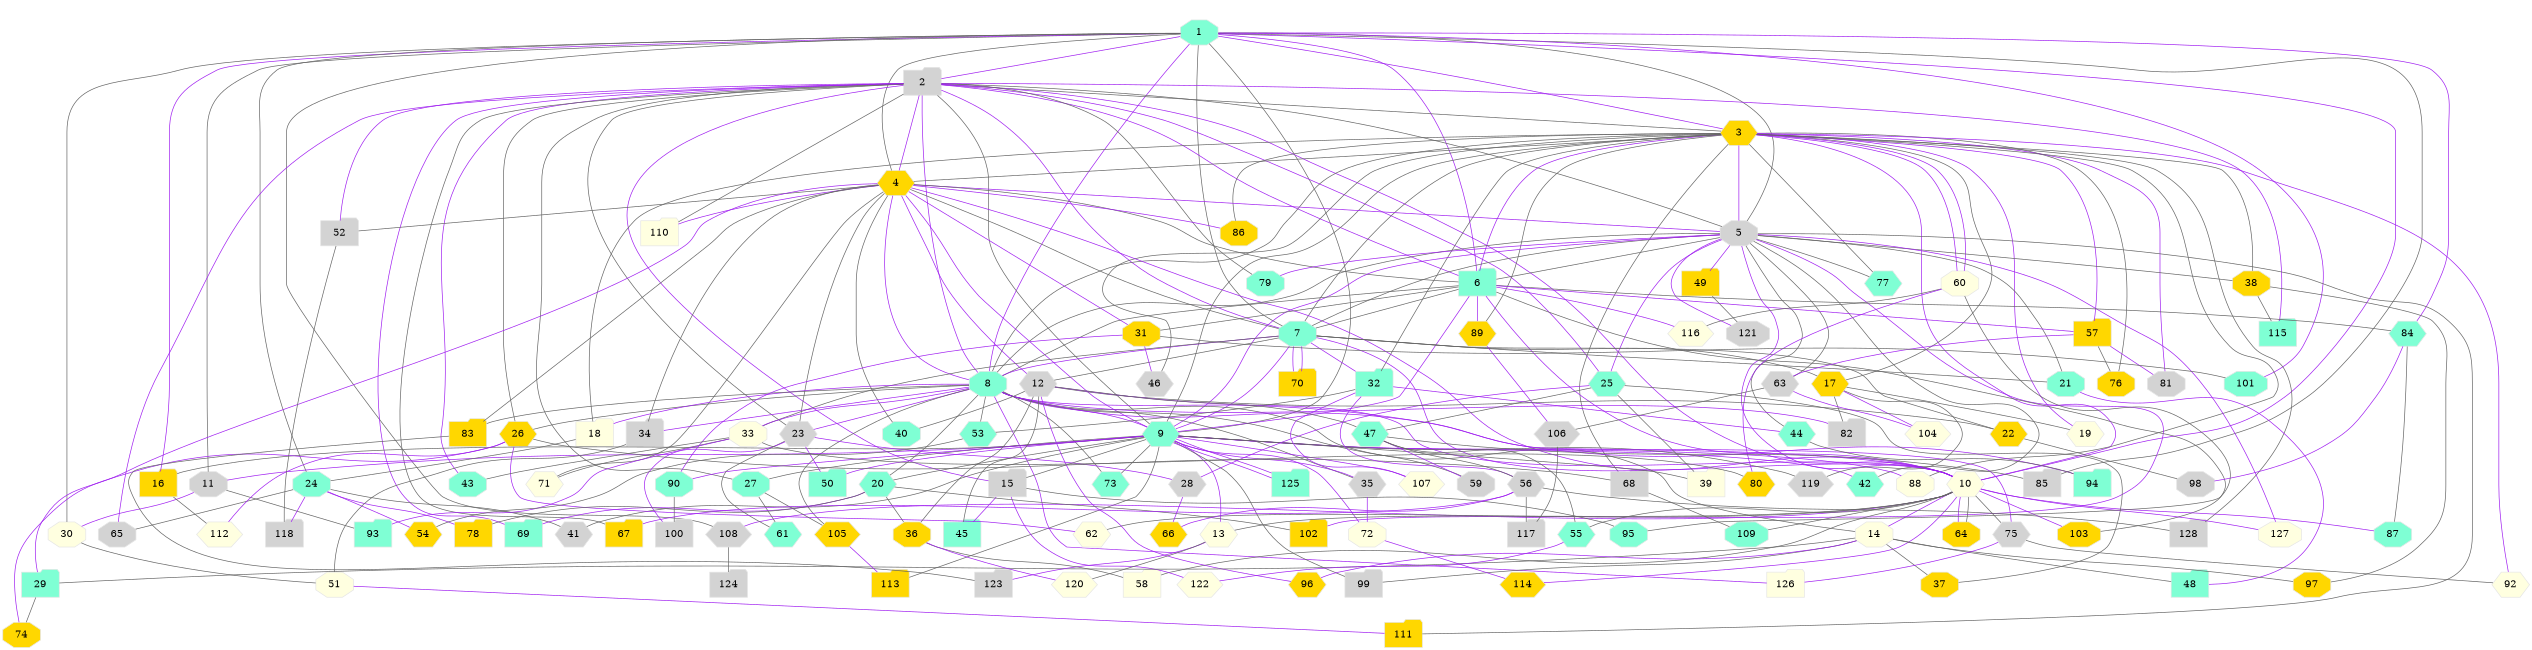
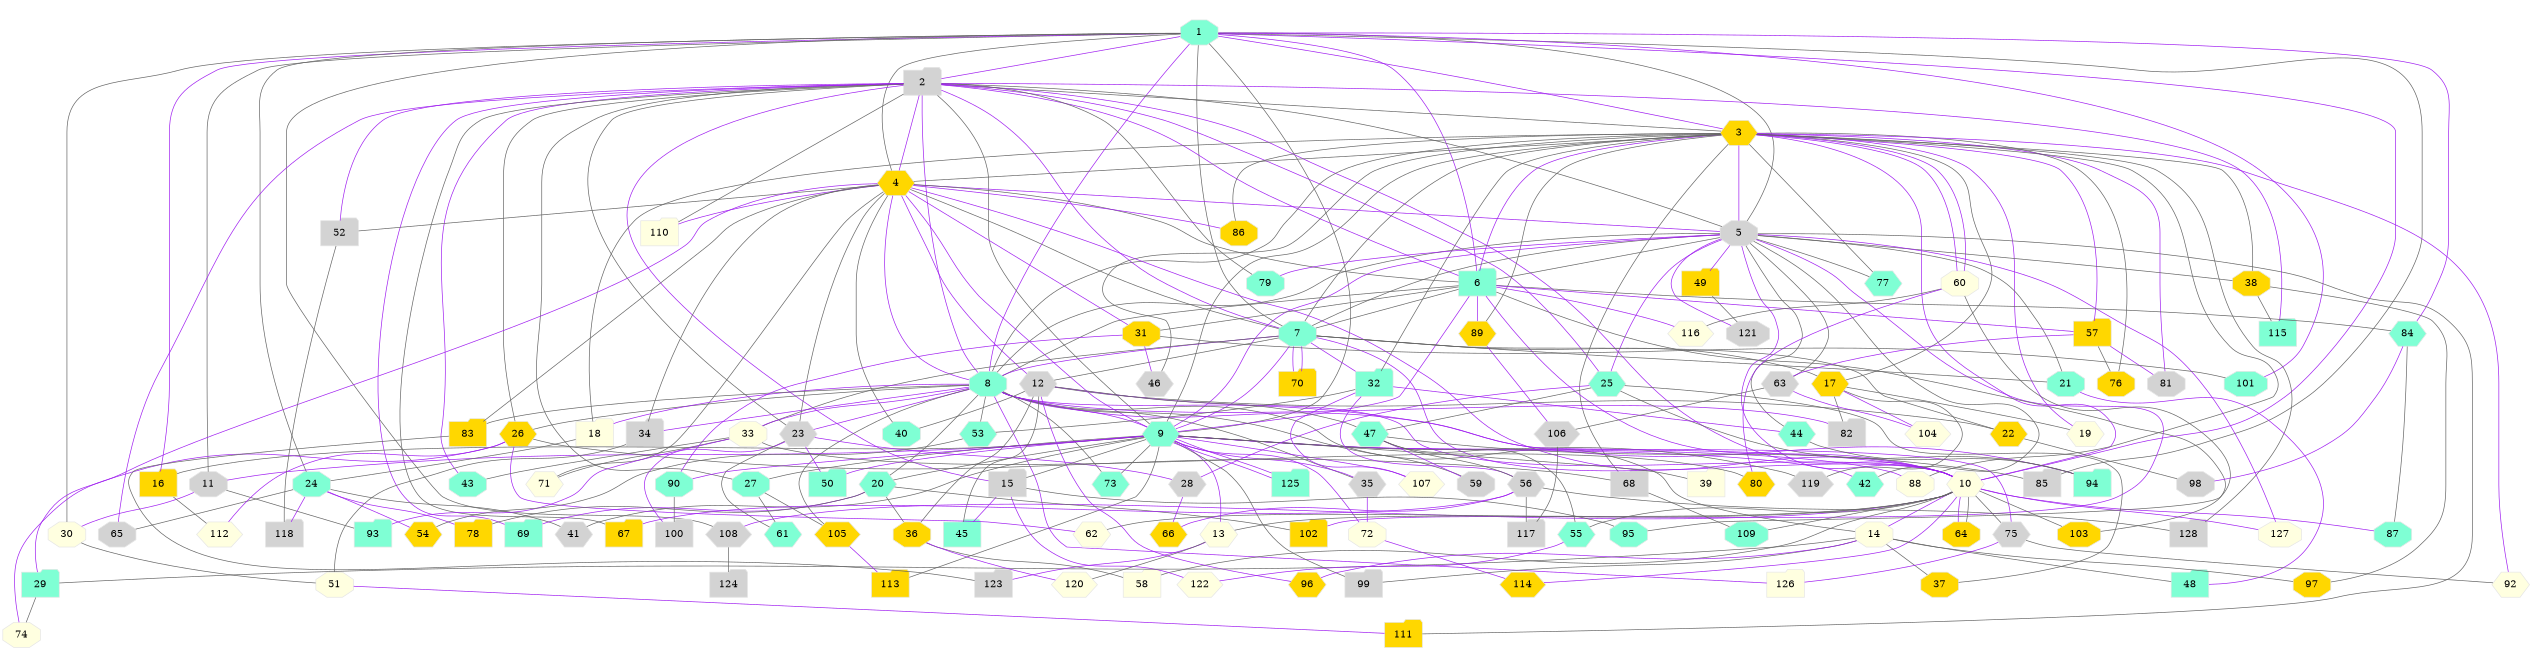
edge "25" -- "39": now "25" -- "94"
edge "10" -- "103": color purple -> gray40
node "74": fillcolor gold -> lightyellow
